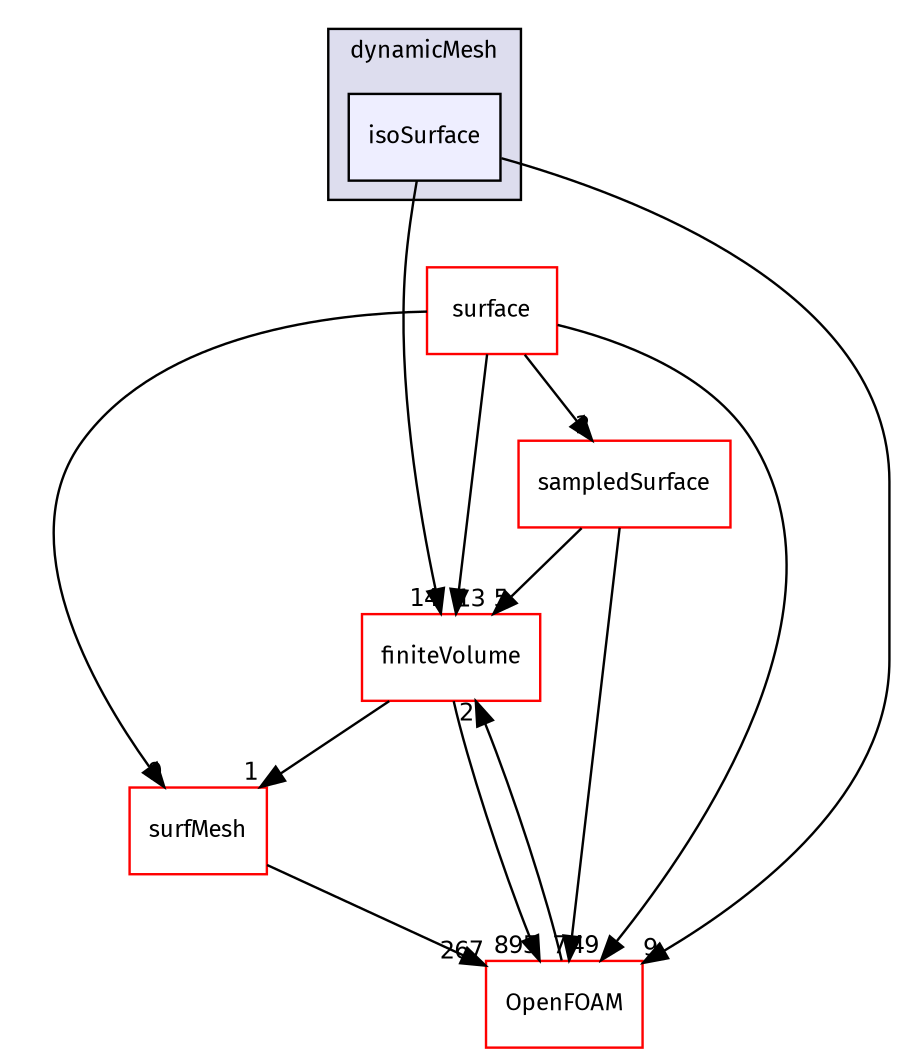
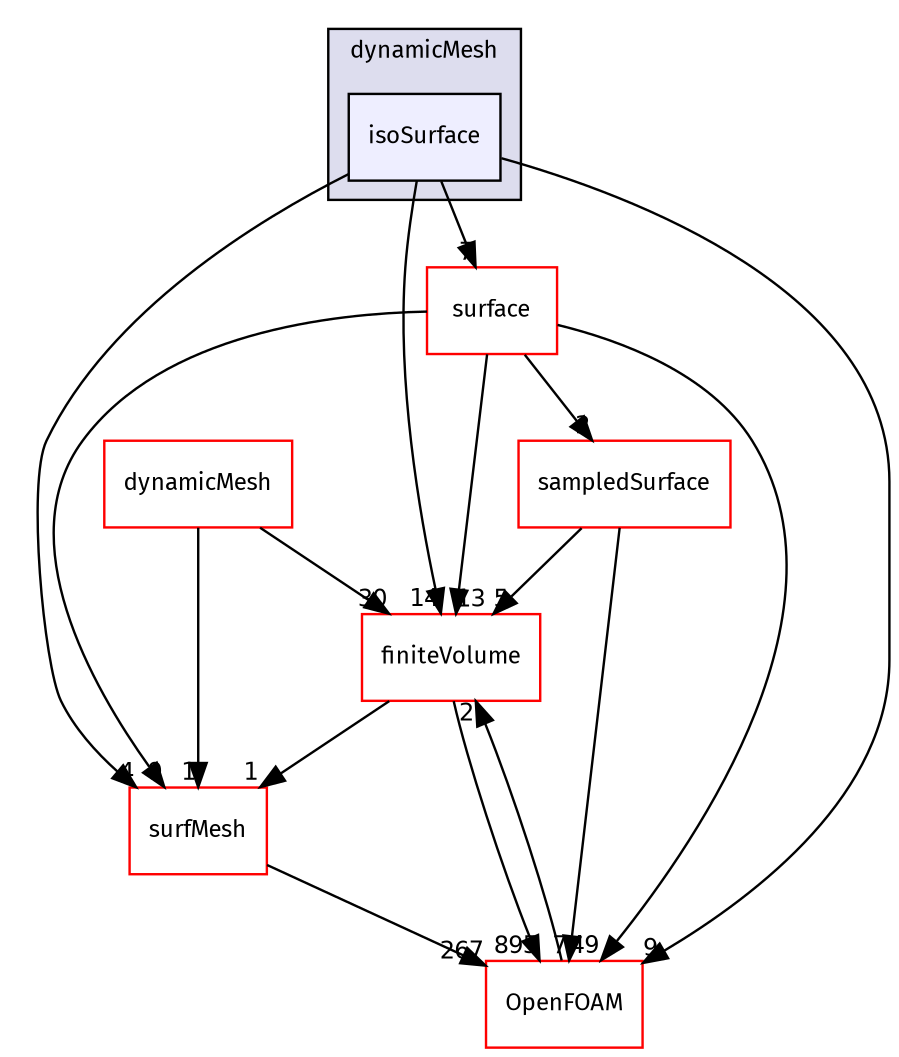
edge "isoSurface" -> "surface": added
edge "isoSurface" -> "surfMesh": added
node "dynamicMesh": added
